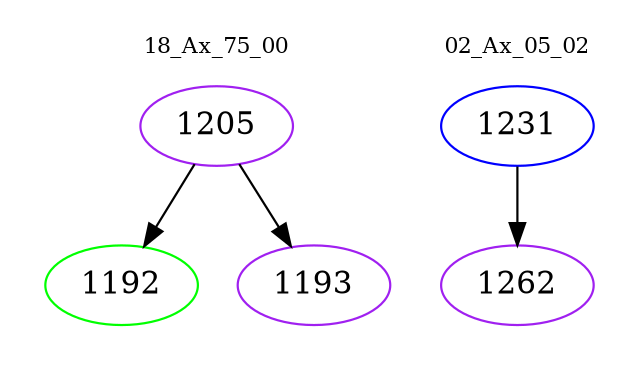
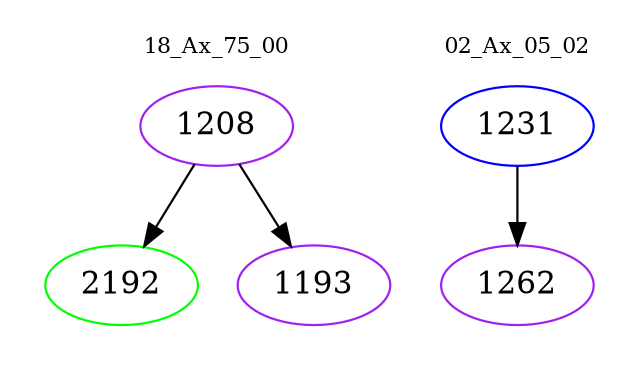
node "1205": label "1205" -> "1208"
node "1192": label "1192" -> "2192"
